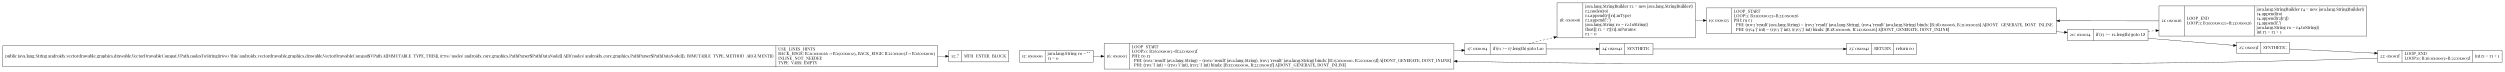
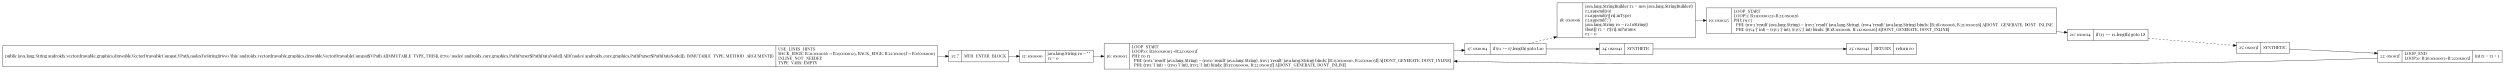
node "18: 0x0006": text "r2.nodes(r0)" -> "r2.append(r0)"
node "21: 0x0026": removed
edge "20: 0x0024" -> "25: 0x003f": style solid -> dashed
edge "13: ?" -> "15: 0x0000": added
